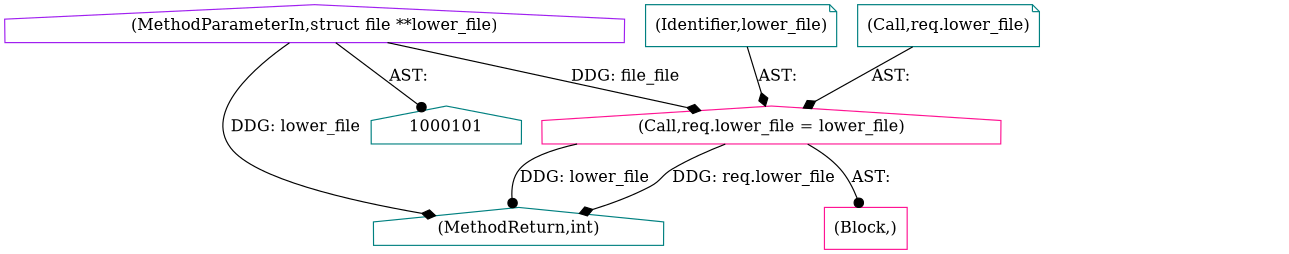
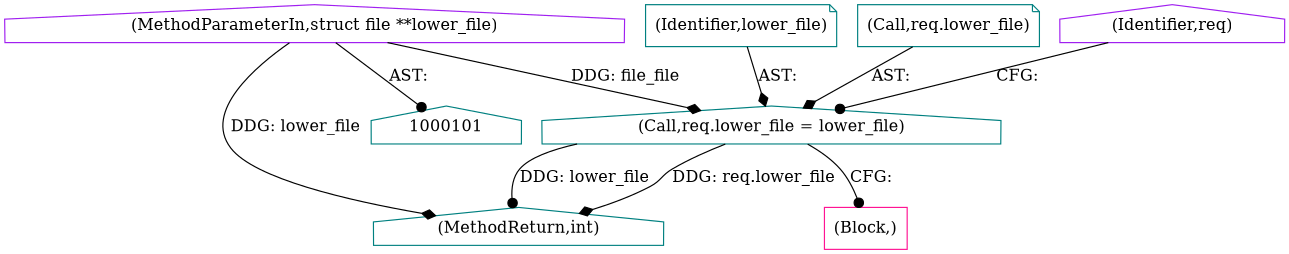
node "(Identifier,req)": added
node "(Call,req.lower_file = lower_file)": color deeppink -> teal
edge "(Call,req.lower_file = lower_file)" -> "(Block,)": label "AST: " -> "CFG: "
